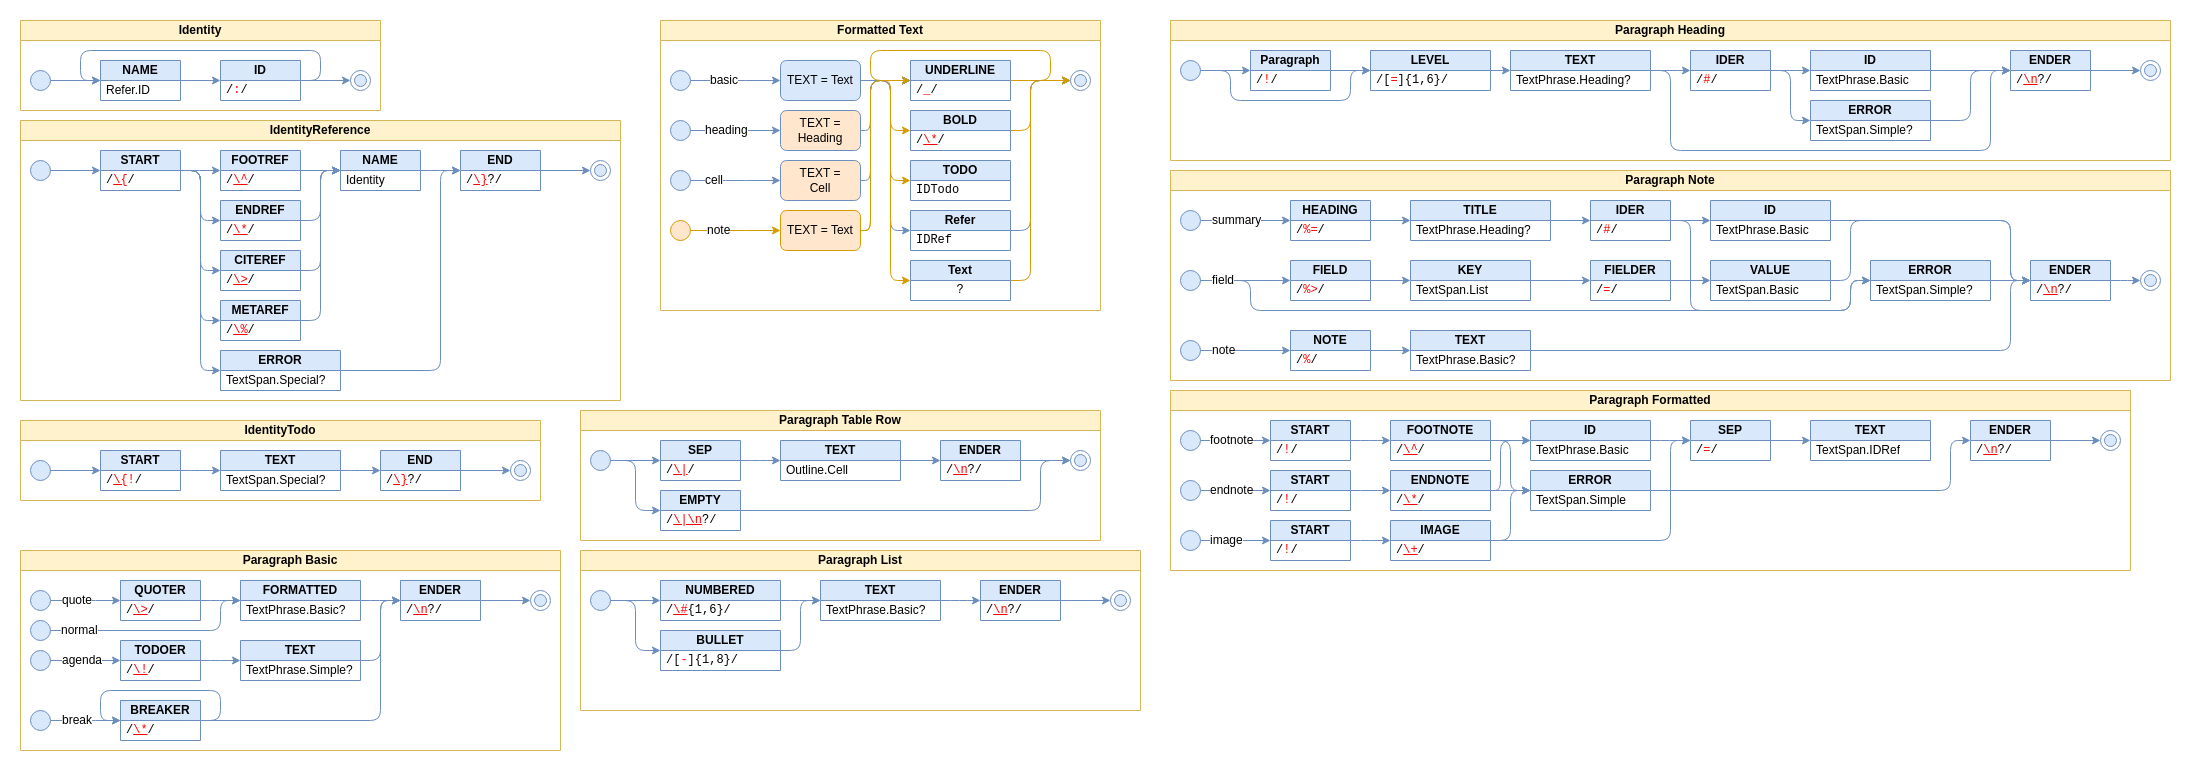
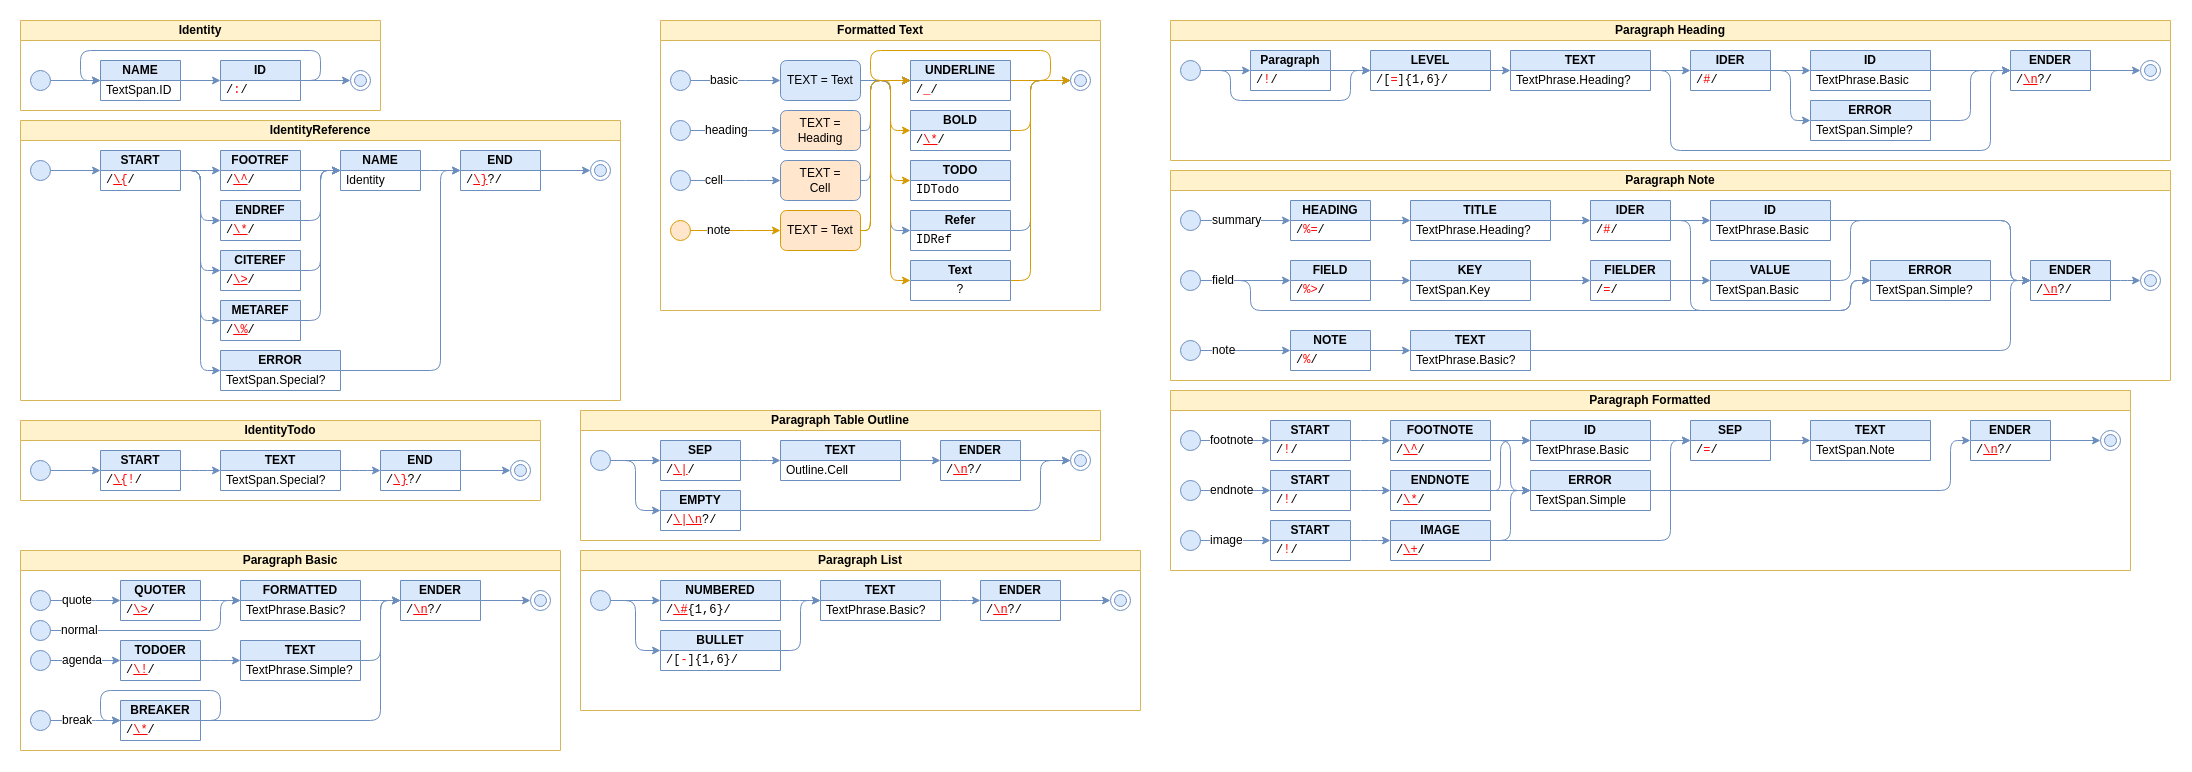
node "Refer.ID": label "Refer.ID" -> "TextSpan.ID"
node "TextSpan.List": label "TextSpan.List" -> "TextSpan.Key"
node "Paragraph Table Row": label "Paragraph Table Row" -> "Paragraph Table Outline"
node "TextSpan.IDRef": label "TextSpan.IDRef" -> "TextSpan.Note"
node "/[-]{1,8}/": label "/[-]{1,8}/" -> "/[-]{1,6}/"
